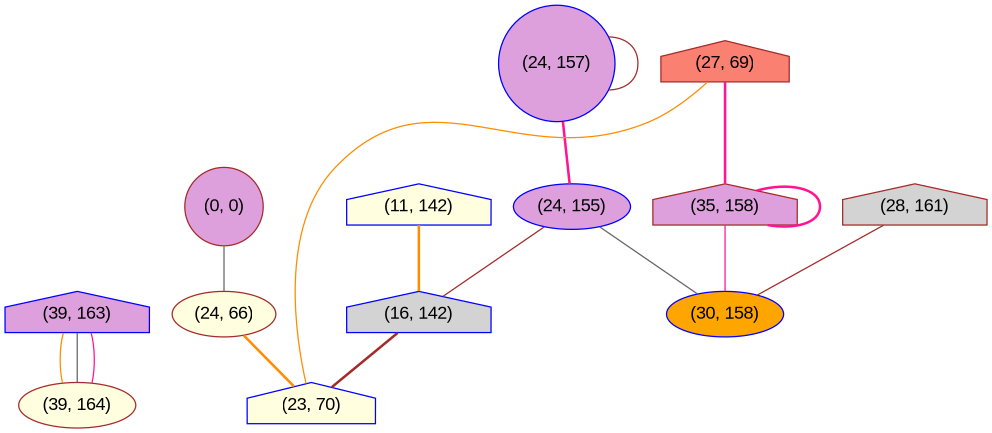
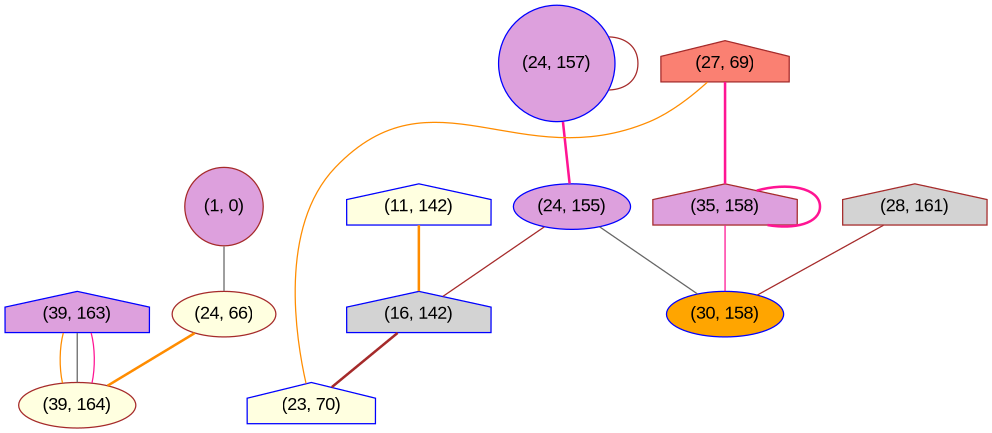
node "(0, 0)": label "(0, 0)" -> "(1, 0)"
edge "(24, 66)" -- "(23, 70)": now "(24, 66)" -- "(39, 164)"
